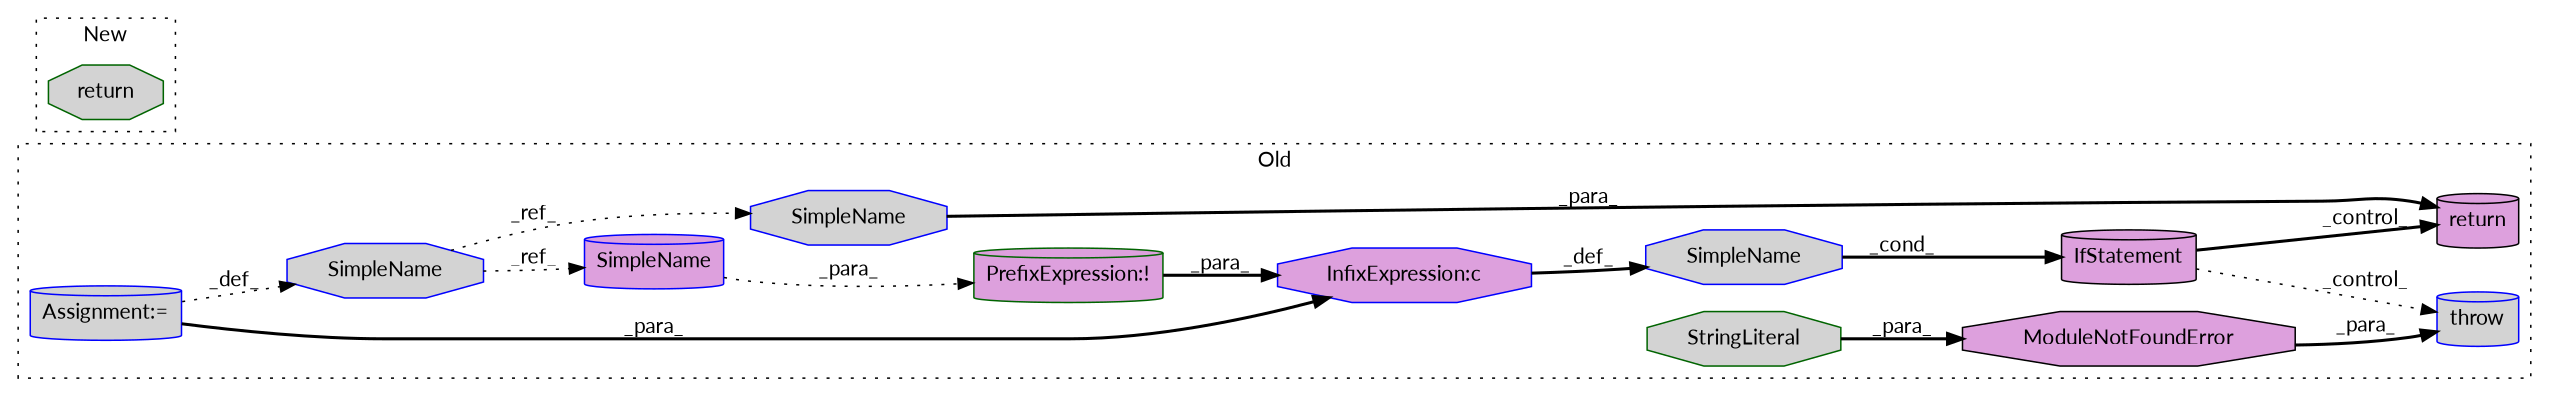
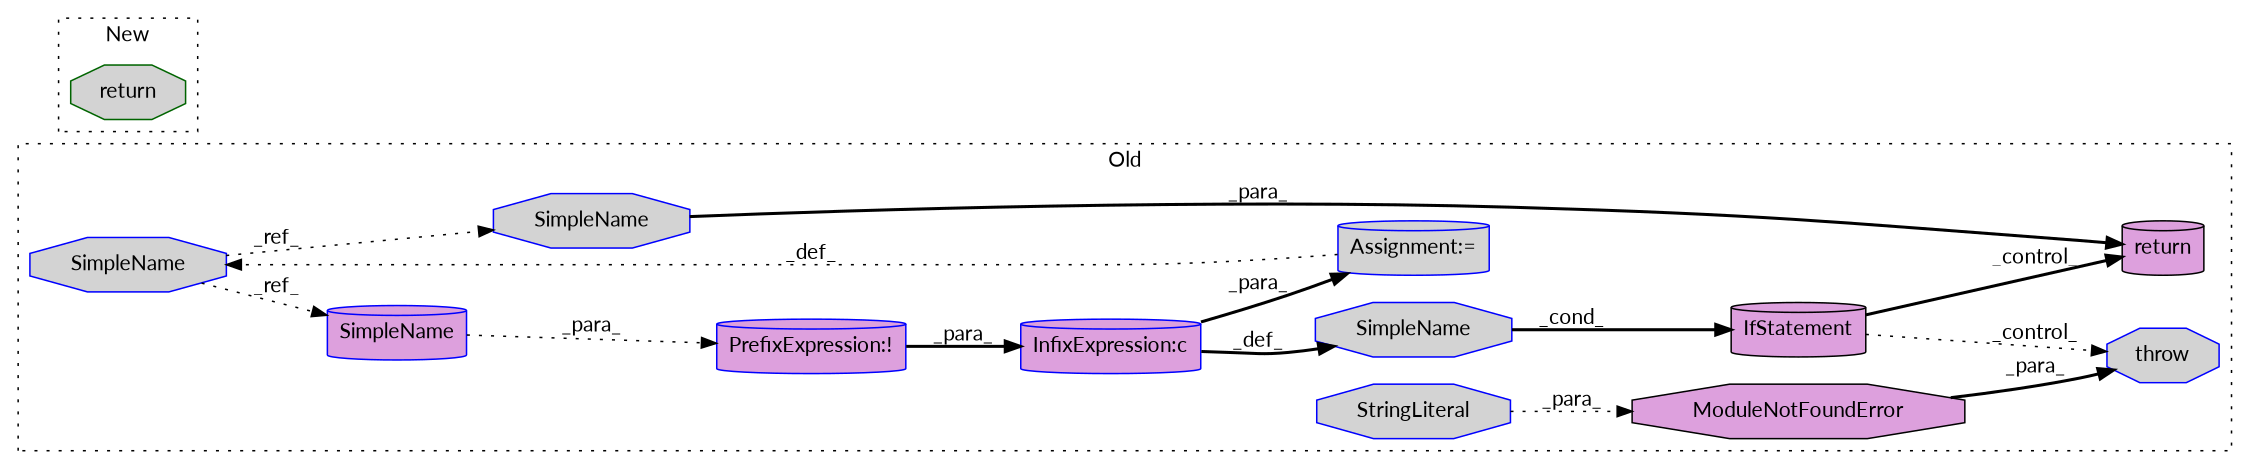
node "PrefixExpression:!": color darkgreen -> blue
node "InfixExpression:c": shape octagon -> cylinder
node "throw": shape cylinder -> octagon
edge "Assignment:=" -> "InfixExpression:c": reversed
node "StringLiteral": color darkgreen -> blue
edge "StringLiteral" -> "ModuleNotFoundError": style bold -> dotted
